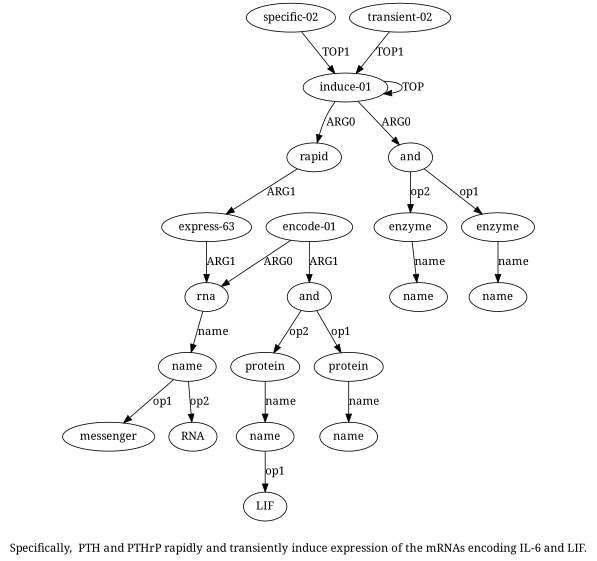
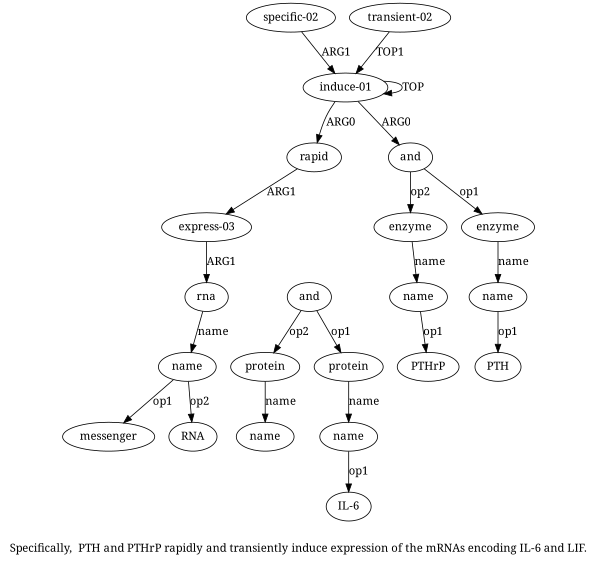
edge "specific-02" -> "induce-01": label "TOP1" -> "ARG1"
node "express-63": label "express-63" -> "express-03"
node "encode-01": removed
node "PTHrP": added
node "PTH": added
node "LIF": removed
node "IL-6": added
